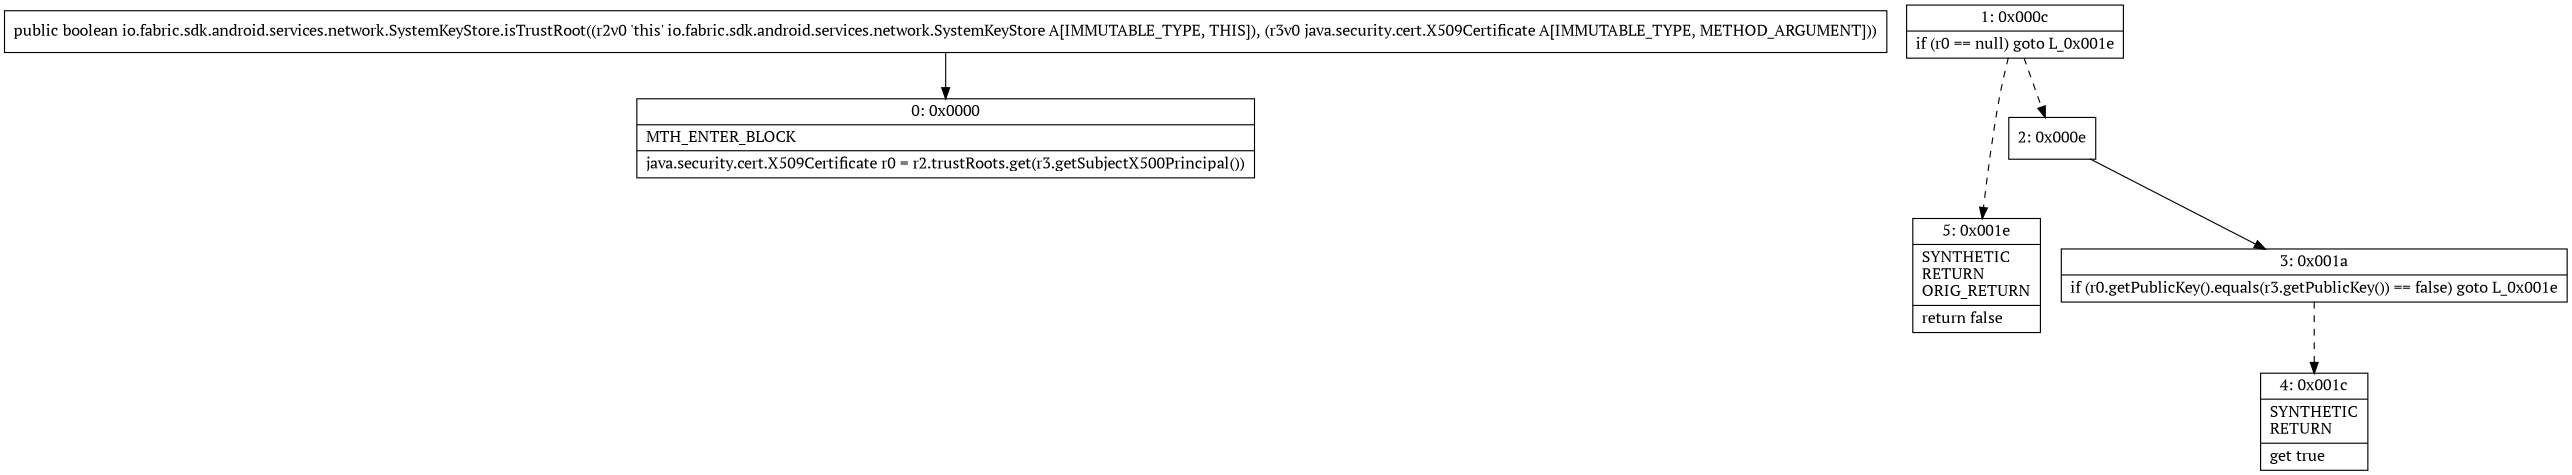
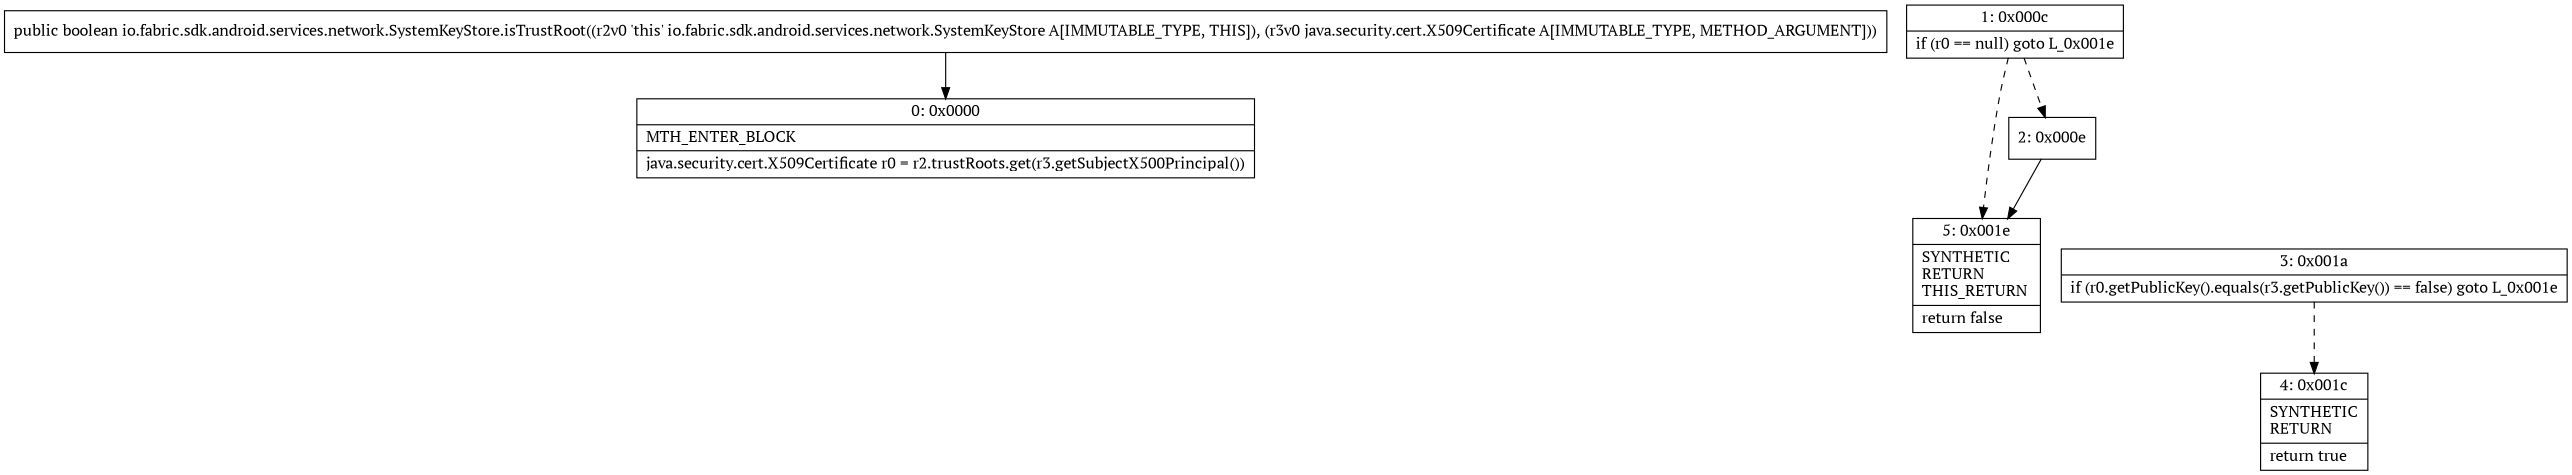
edge "2: 0x000e" -> "3: 0x001a": now "2: 0x000e" -> "5: 0x001e"
node "5: 0x001e": text "ORIG_RETURN" -> "THIS_RETURN"
node "4: 0x001c": text "get true" -> "return true"
